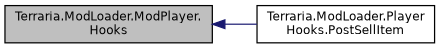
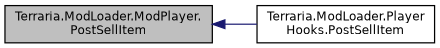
node "Terraria.ModLoader.ModPlayer. Hooks": label "Terraria.ModLoader.ModPlayer. Hooks" -> "Terraria.ModLoader.ModPlayer. PostSellItem"
